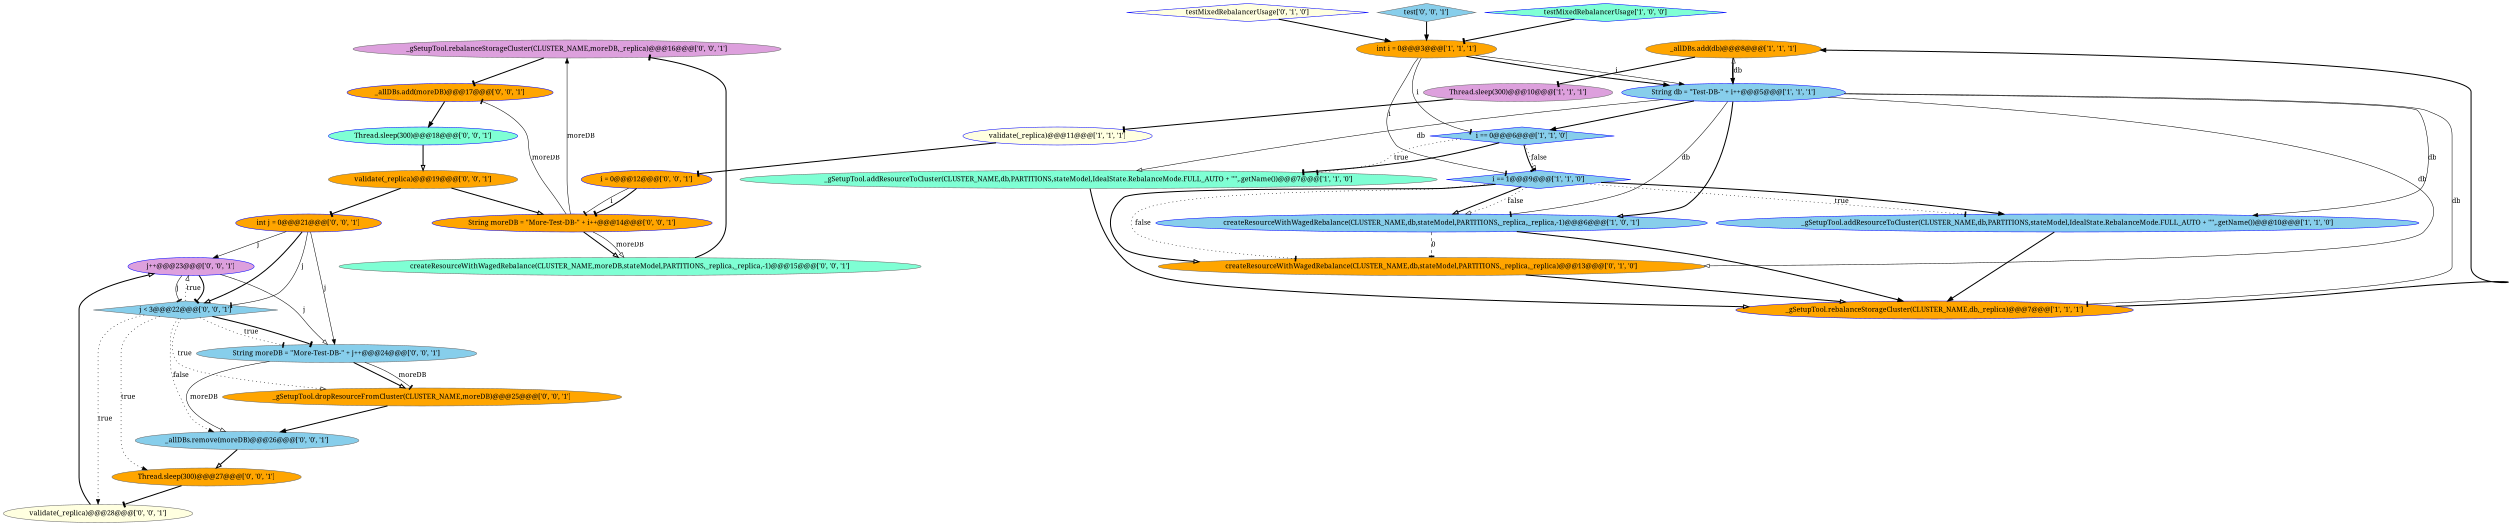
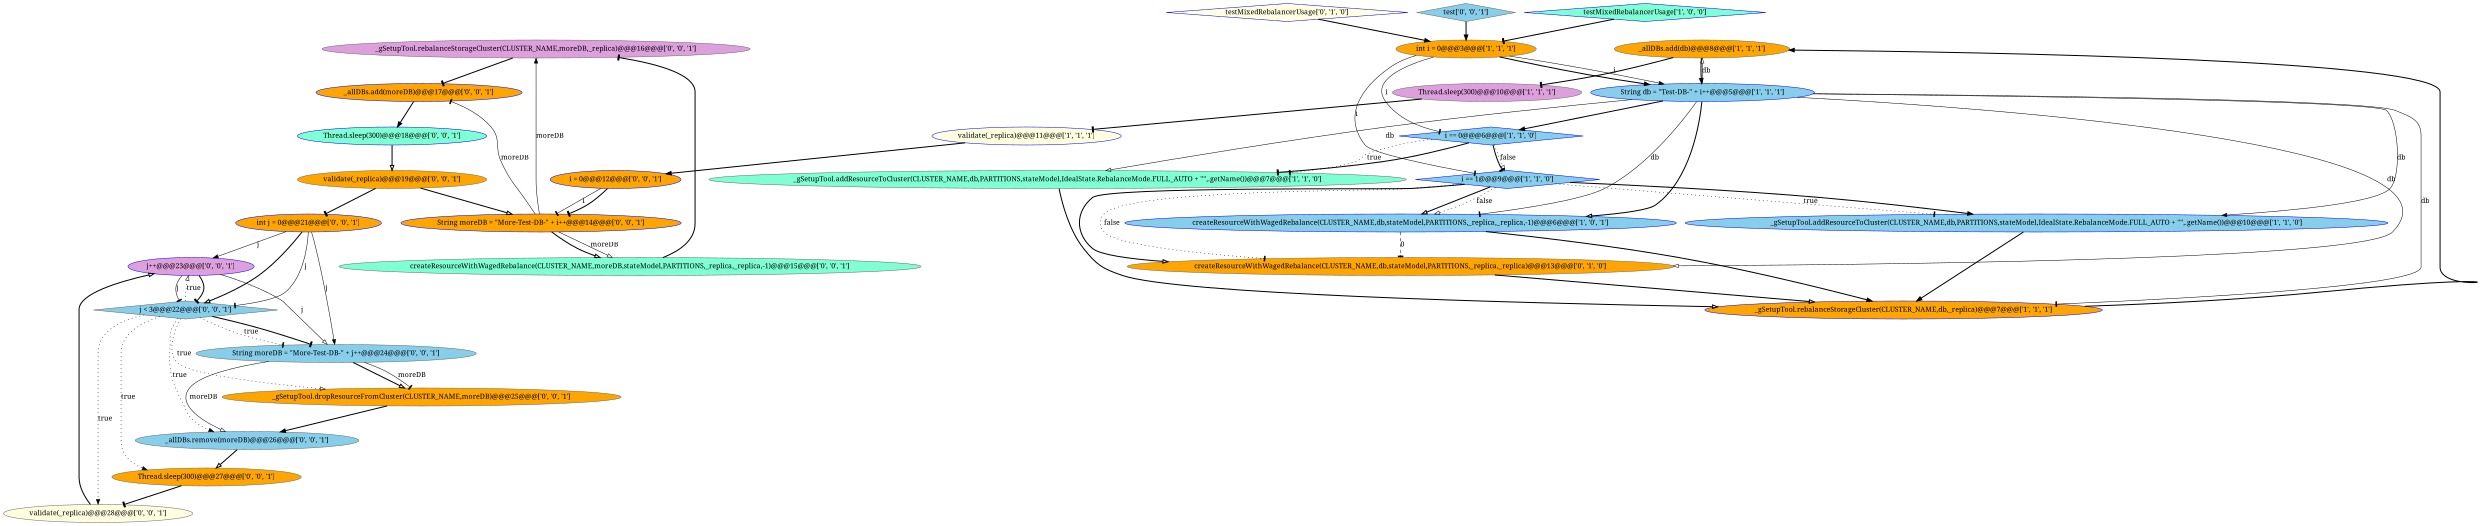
edge "validate(_replica)@@@11@@@['1', '1', '1']" -> "i = 0@@@12@@@['0', '0', '1']": arrowhead tee -> normal
edge "j < 3@@@22@@@['0', '0', '1']" -> "_allDBs.remove(moreDB)@@@26@@@['0', '0', '1']": label "false" -> "true"
